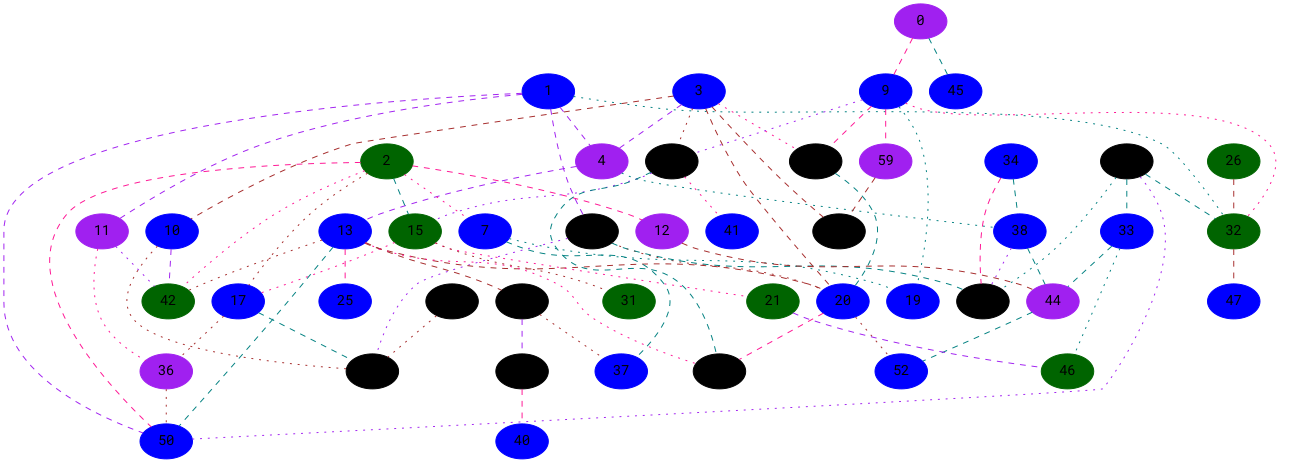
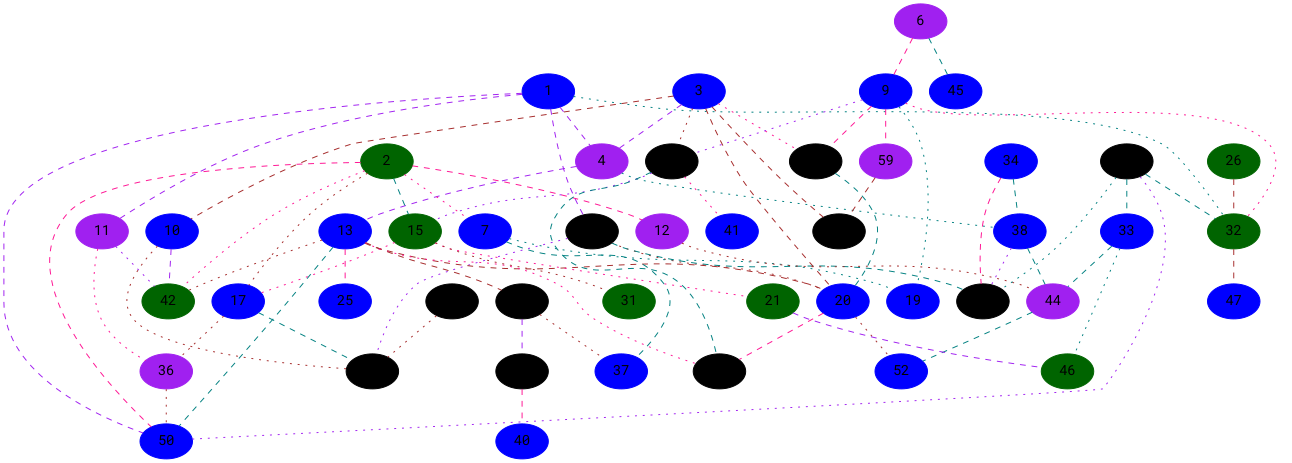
node "0": label "0" -> "6"
edge "12" -- "44": style dashed -> dotted
